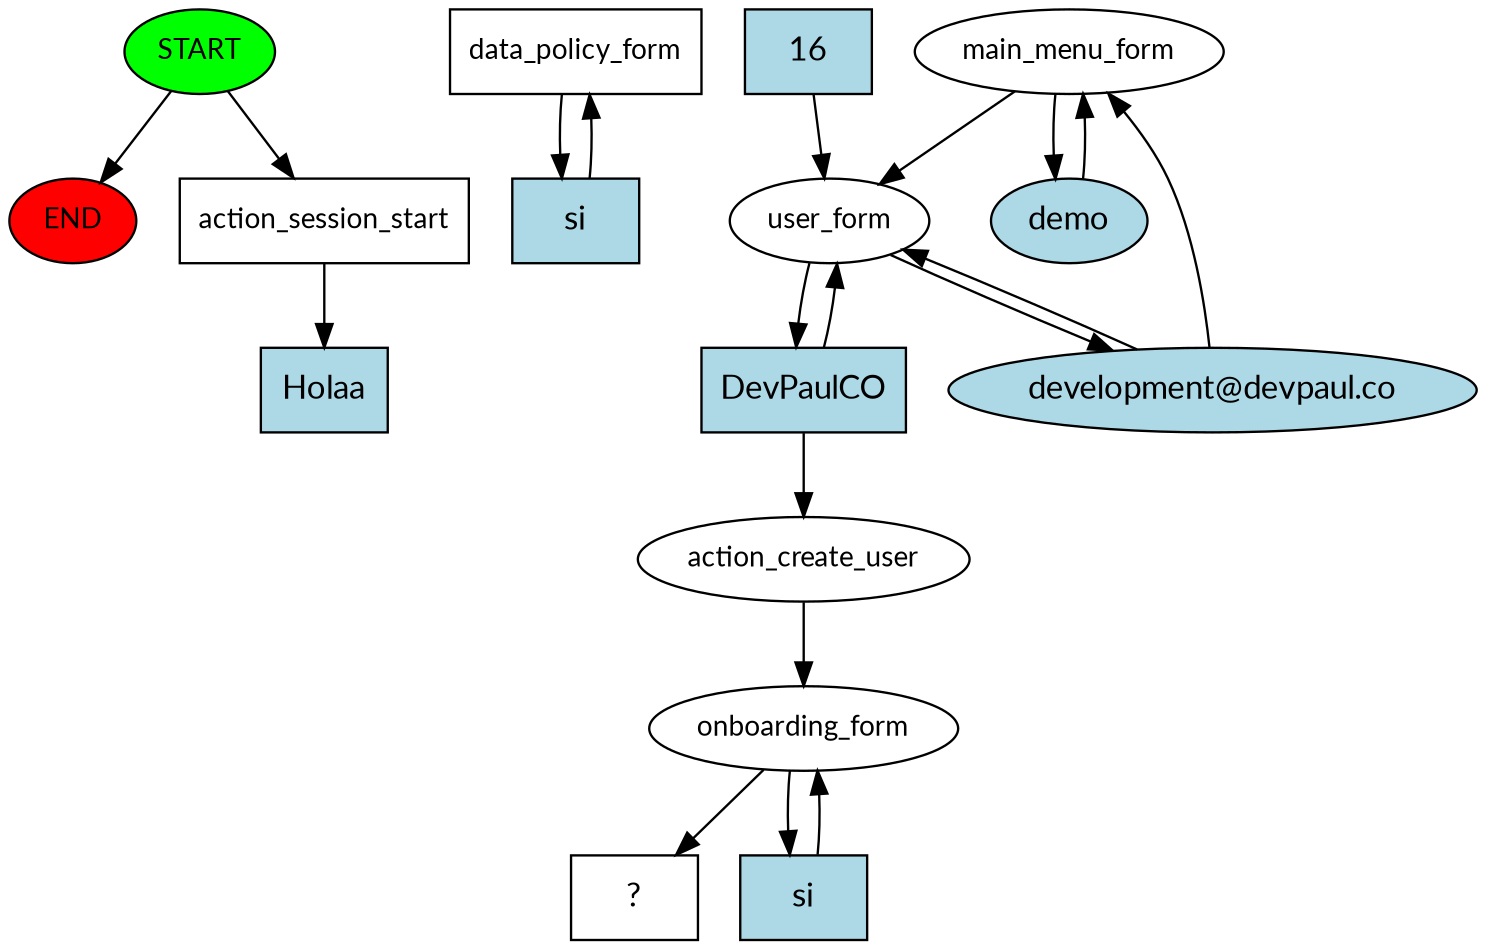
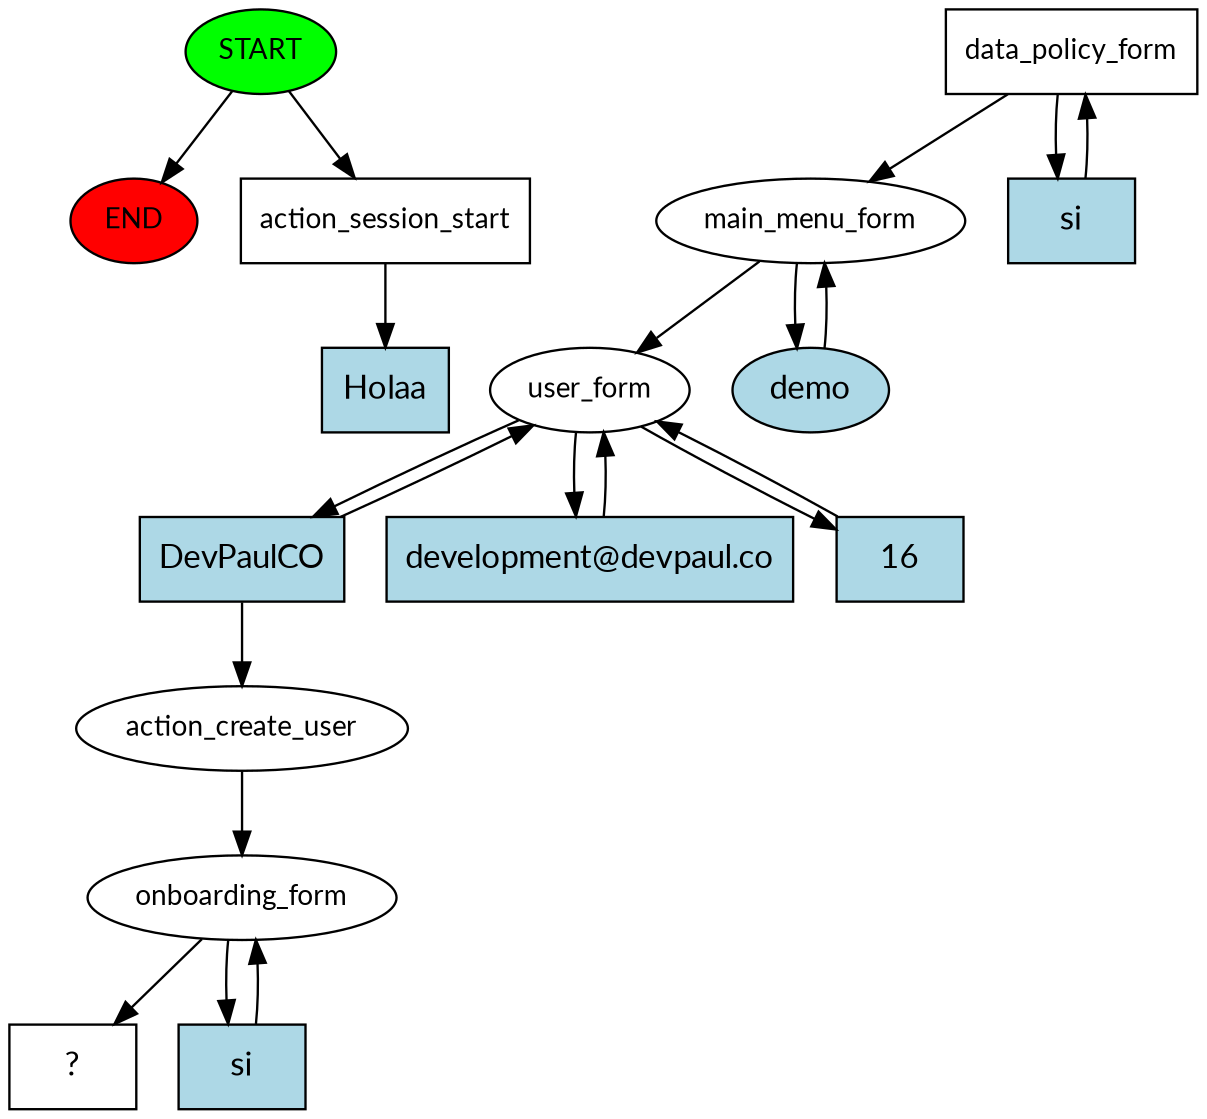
edge "development@devpaul.co" -> "main_menu_form": now "data_policy_form" -> "main_menu_form"
node "development@devpaul.co": shape ellipse -> box
edge "user_form" -> "16": added
